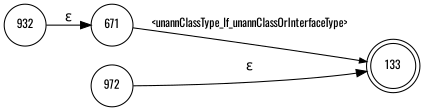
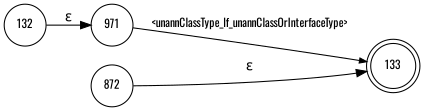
node "932": label "932" -> "132"
node "671": label "671" -> "971"
node "972": label "972" -> "872"
